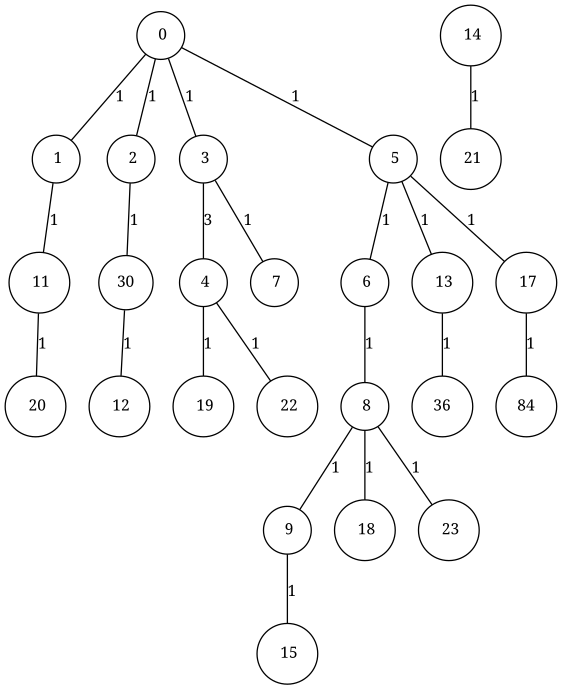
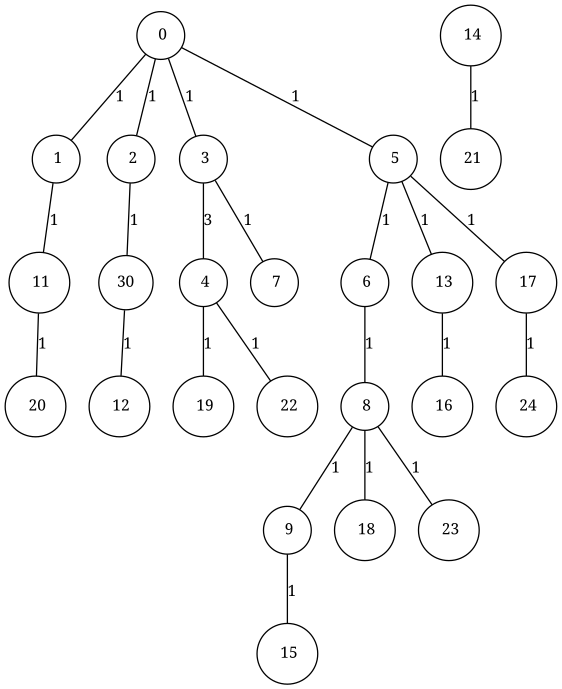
node "36": label "36" -> "16"
node "84": label "84" -> "24"
